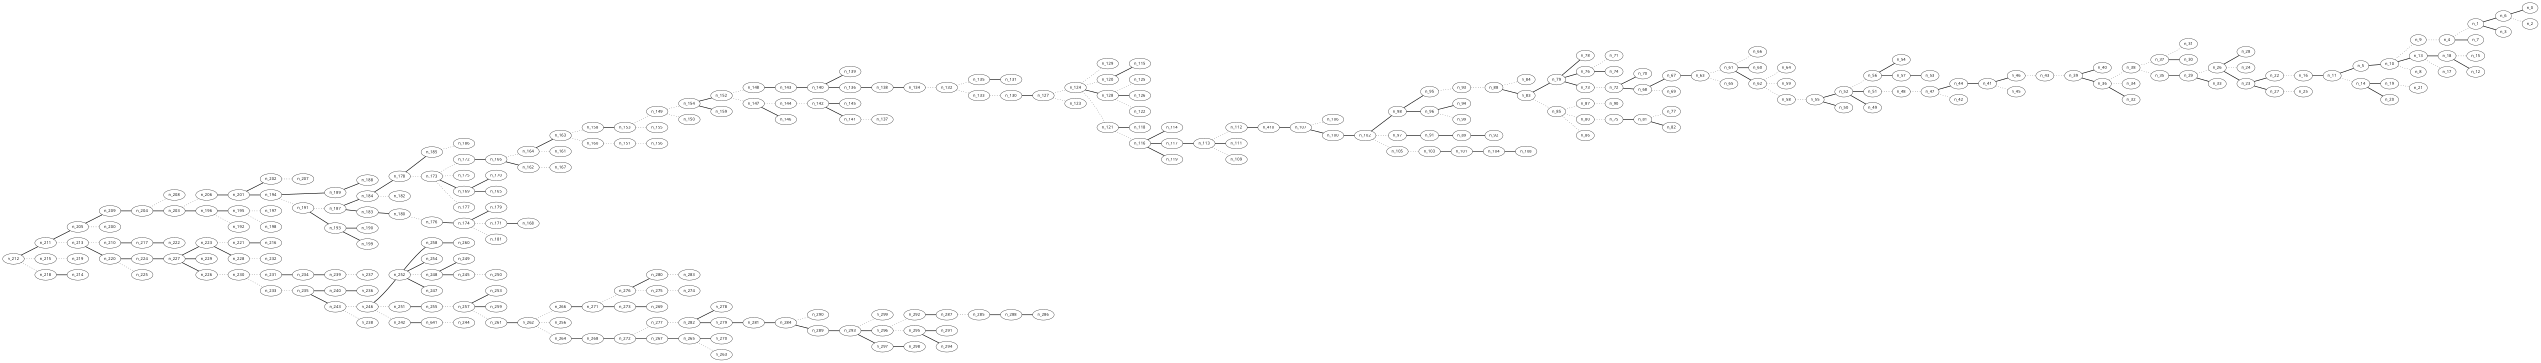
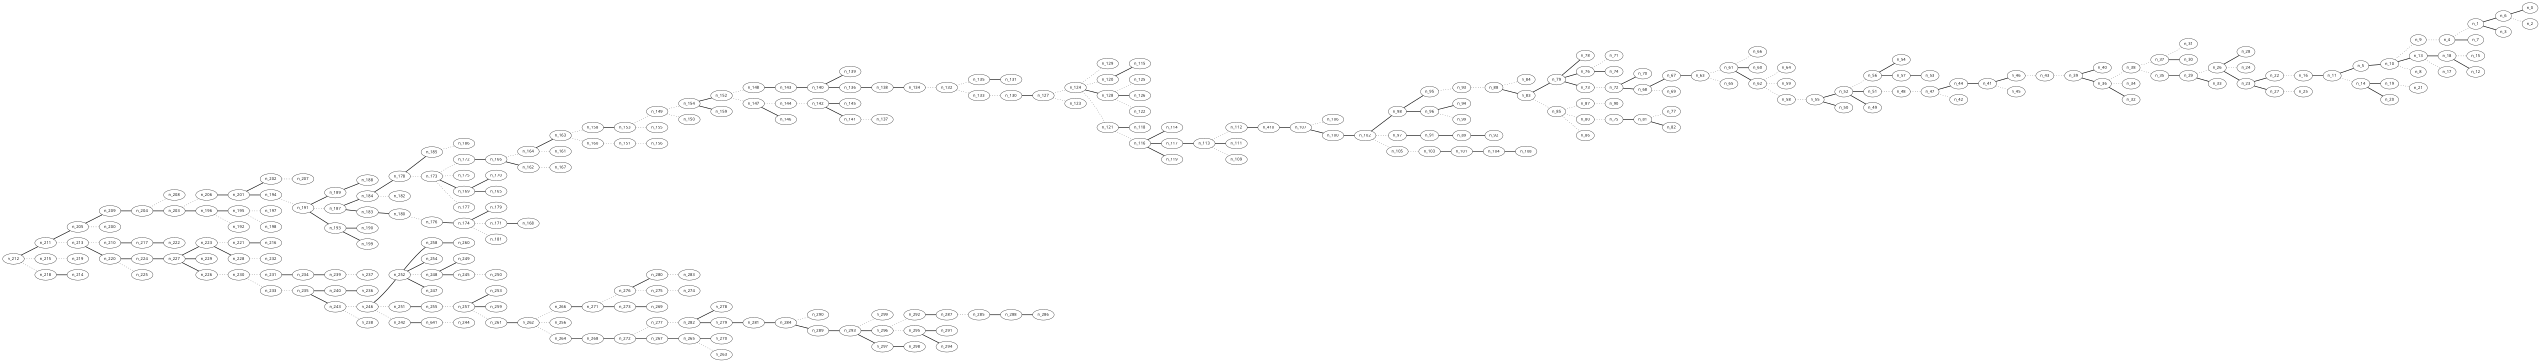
edge "n_189" -- "n_194": now "n_189" -- "n_191"
